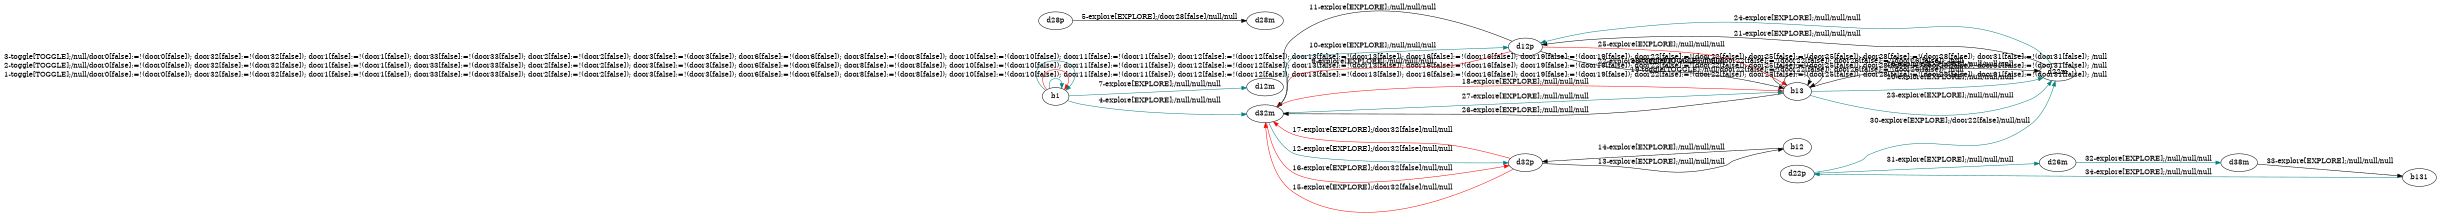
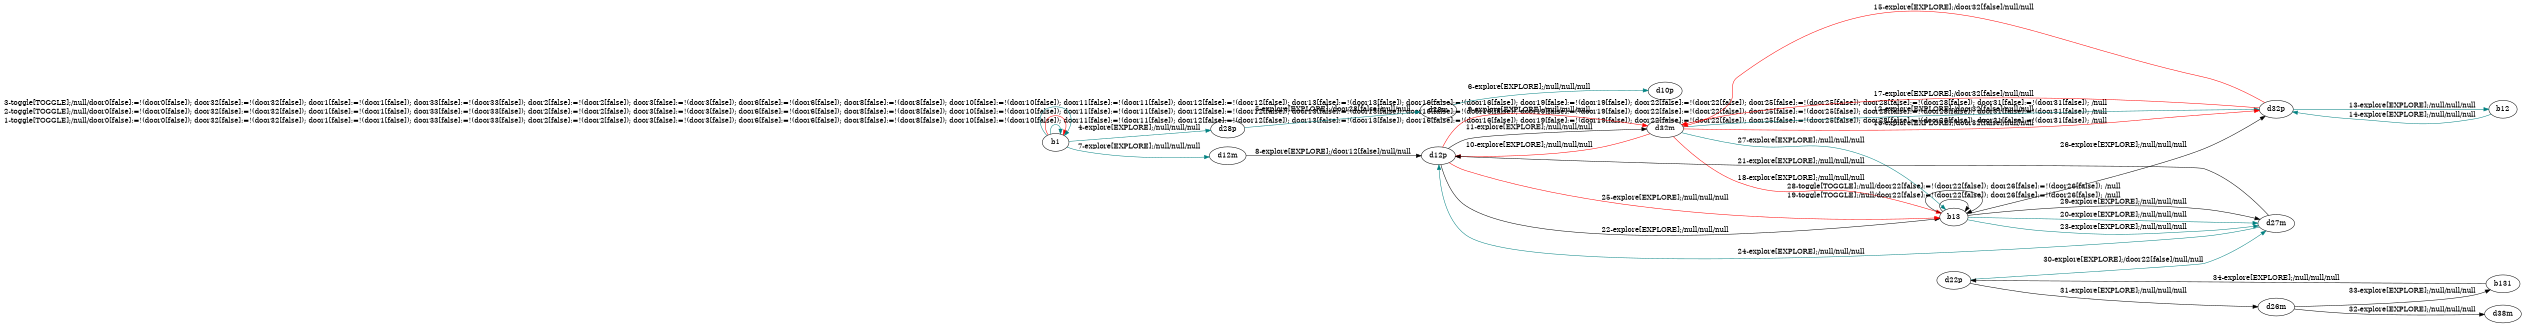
edge "d28p" -> "d28m": color black -> teal
edge "d32m" -> "d12p": color teal -> red
node "d22m": label "d22m" -> "d27m"
node "d10p": added
edge "b1" -> "d32m": now "b1" -> "d28p"
edge "b13" -> "d32m": now "b13" -> "d32p"
edge "b12" -> "d32p": color black -> teal
edge "d12m" -> "d12p": added, label "8-explore[EXPLORE];/door12[false]/null/null"
edge "d26m" -> "d38m": color teal -> black
edge "d22p" -> "d26m": color teal -> black
edge "d38m" -> "b131": now "d26m" -> "b131"
edge "d32p" -> "b12": color black -> teal
edge "b131" -> "d22p": color teal -> black
